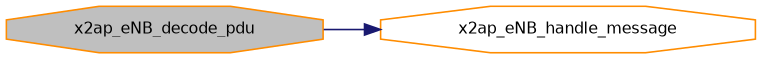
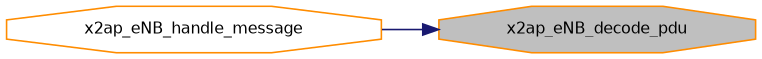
edge "x2ap_eNB_decode_pdu" -> "x2ap_eNB_handle_message": reversed
